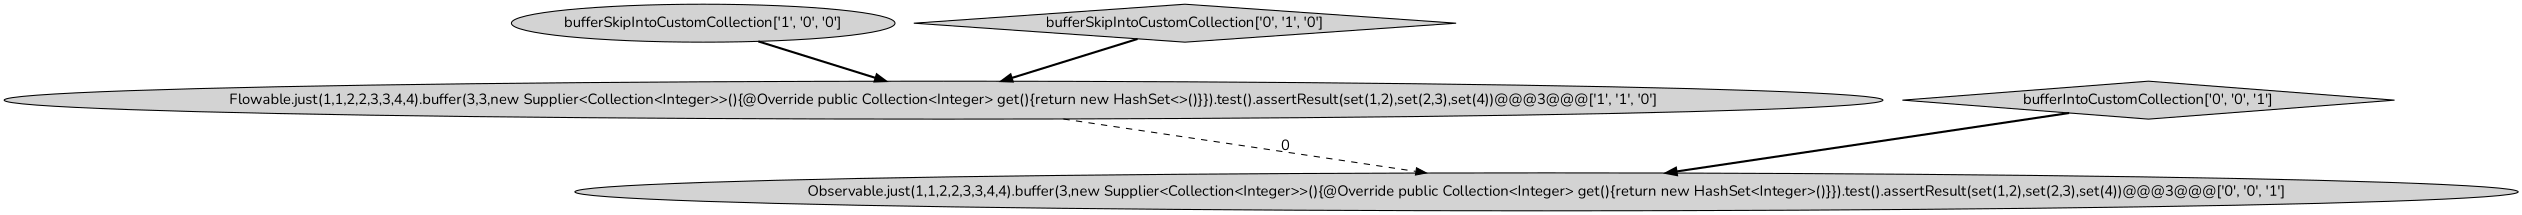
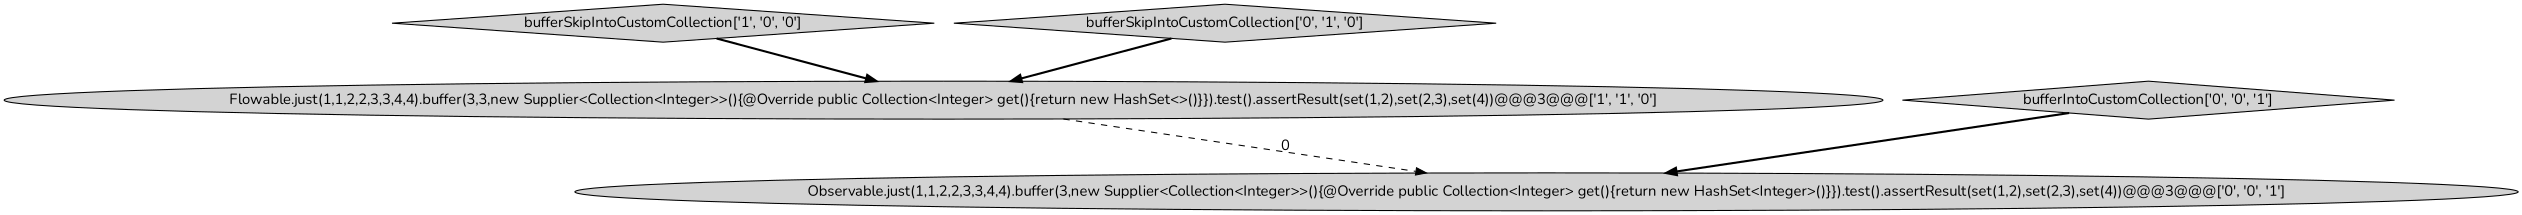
node "bufferSkipIntoCustomCollection['1', '0', '0']": shape ellipse -> diamond
